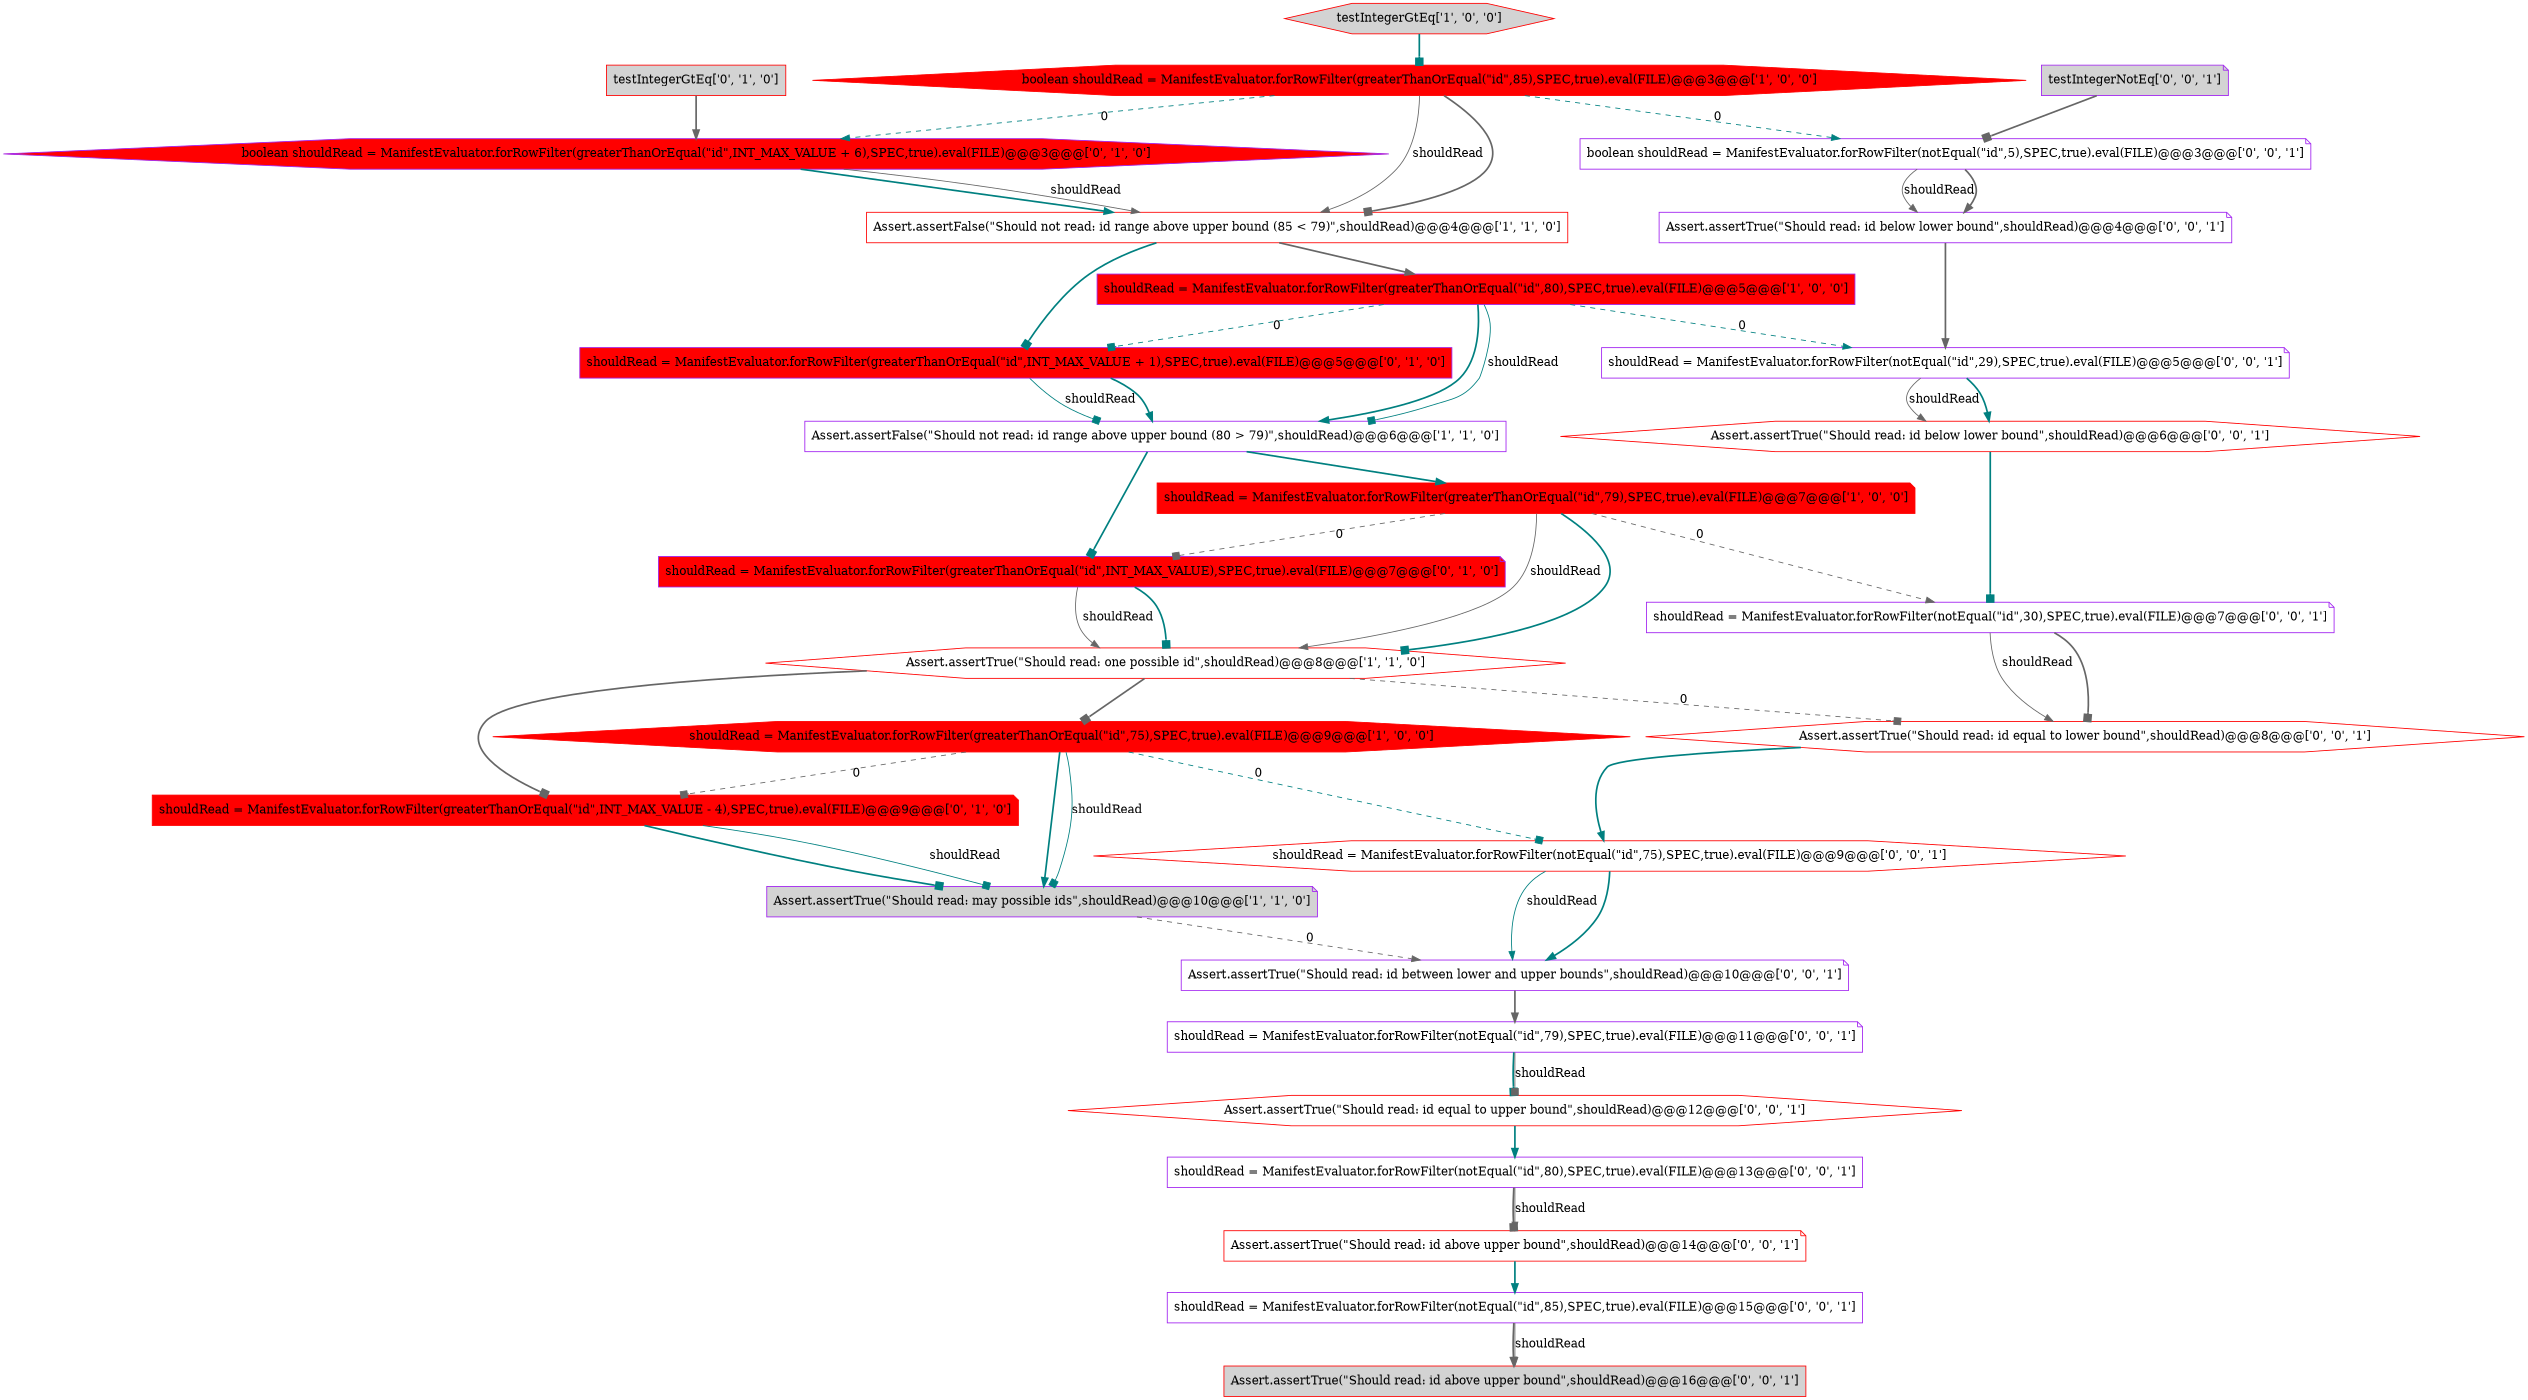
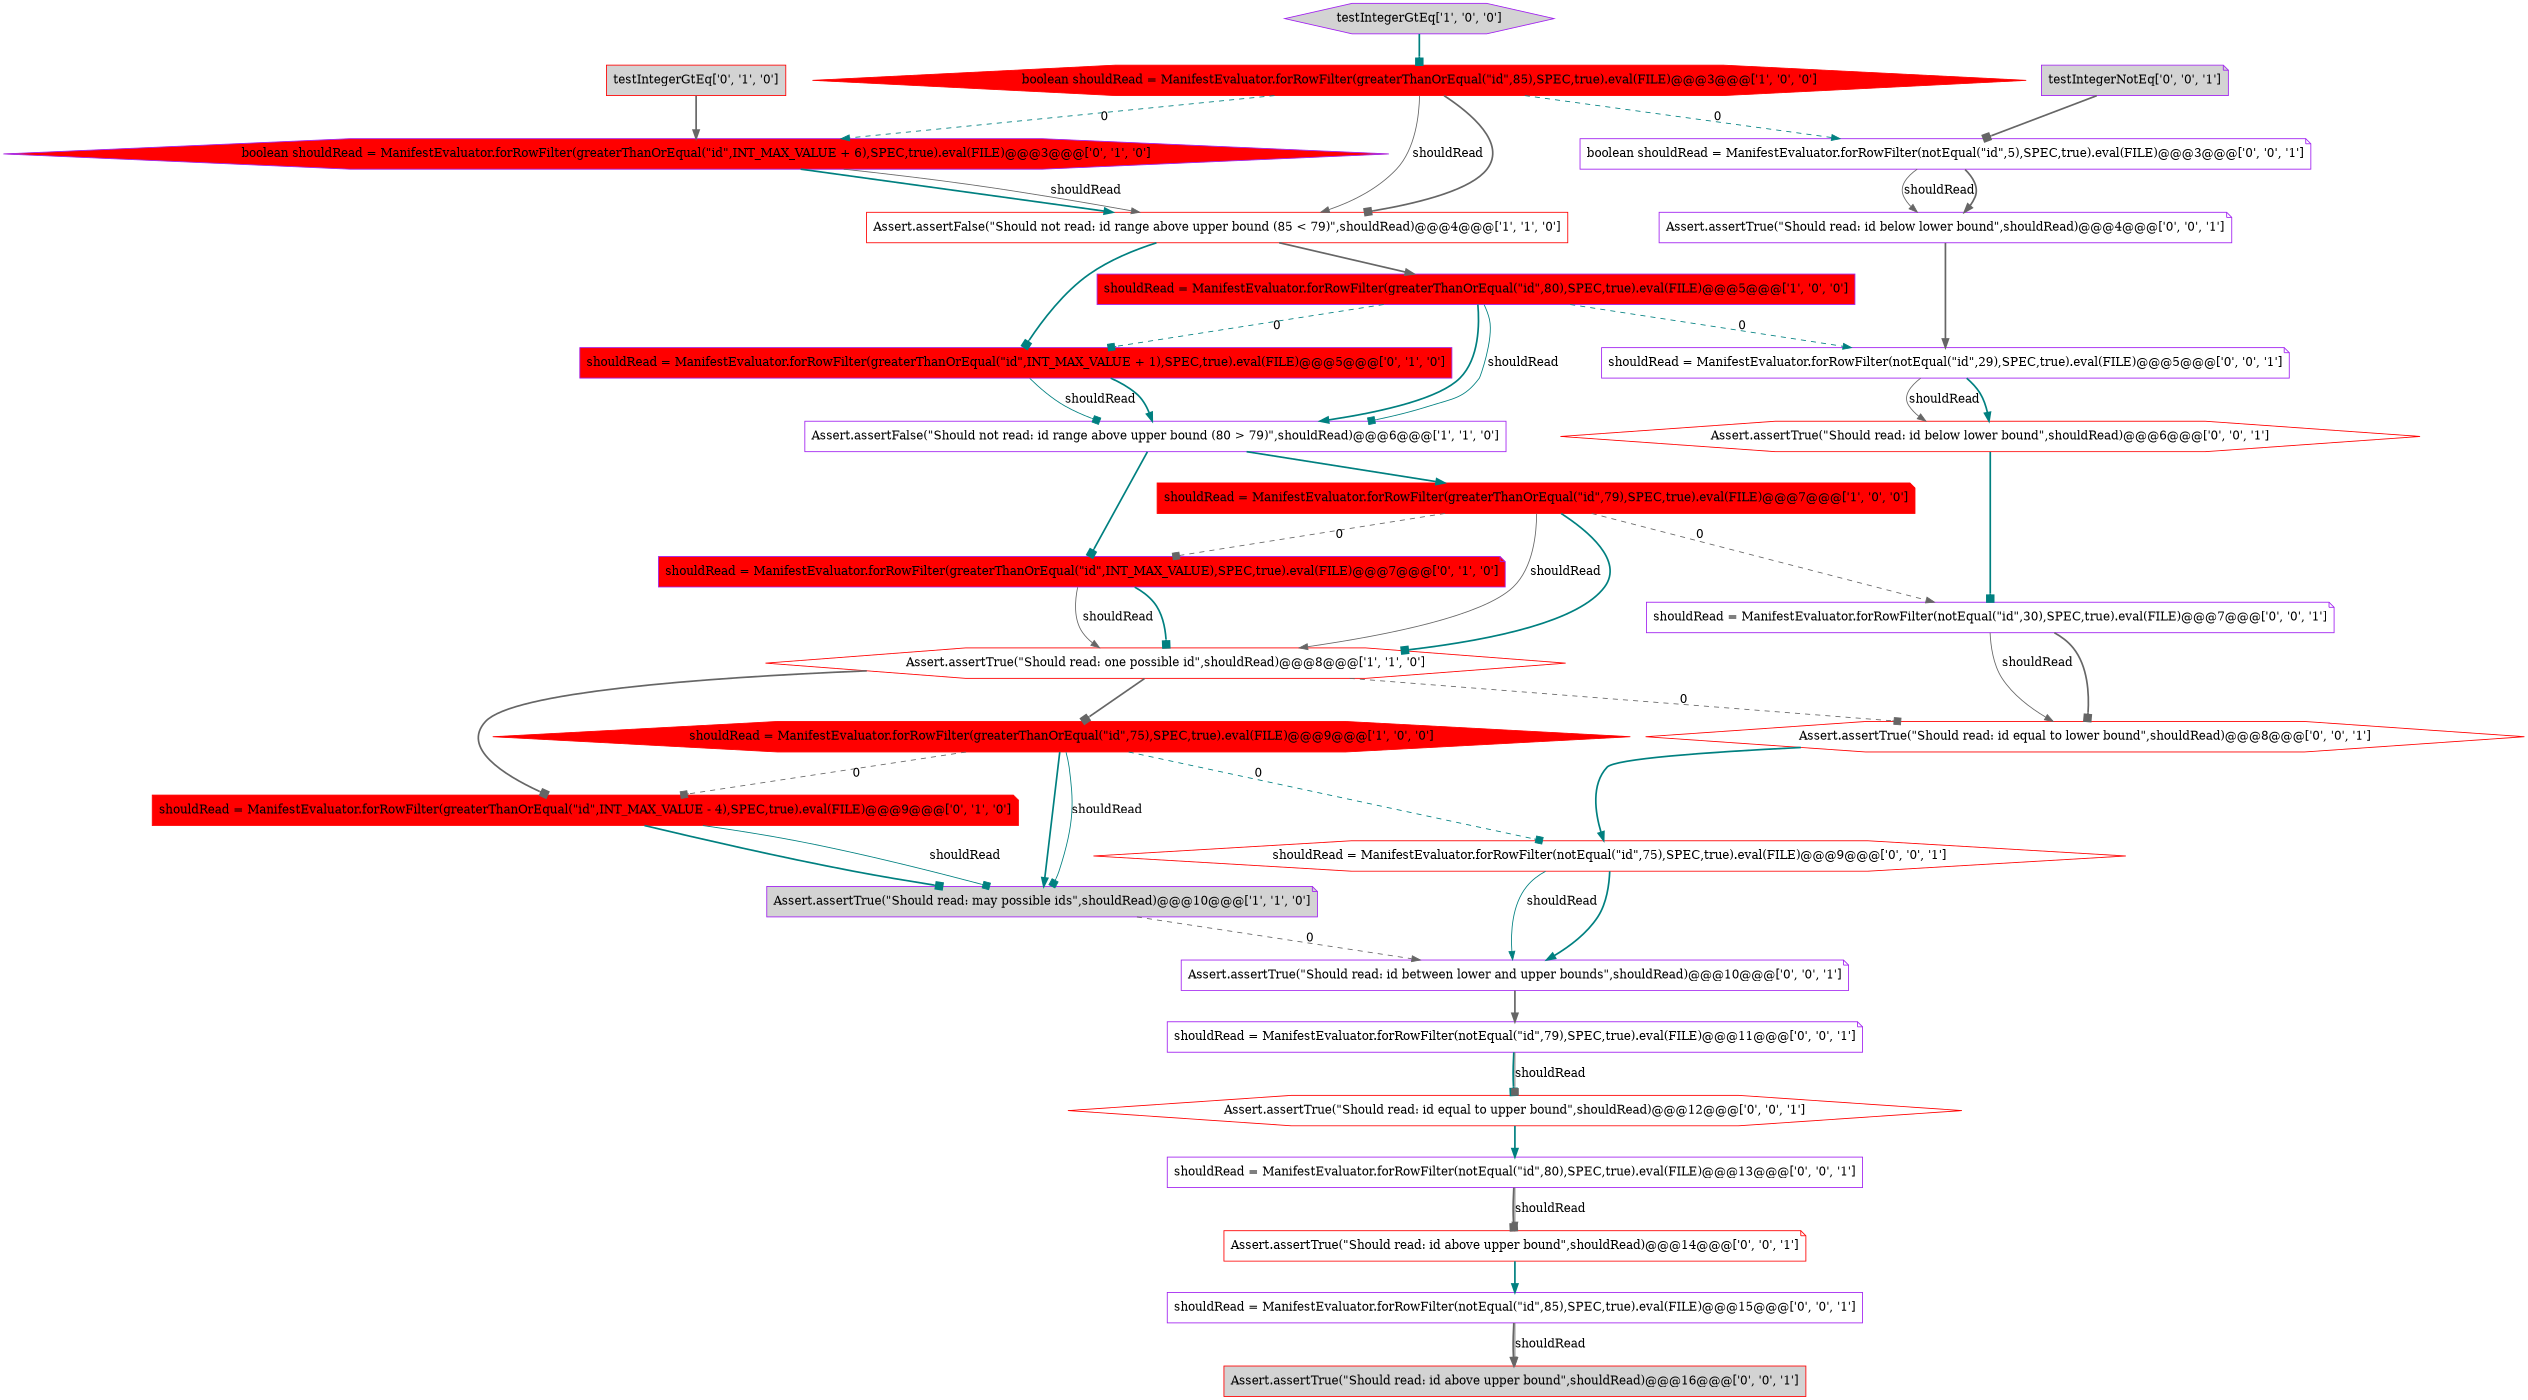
node "testIntegerGtEq['1', '0', '0']": color red -> purple
